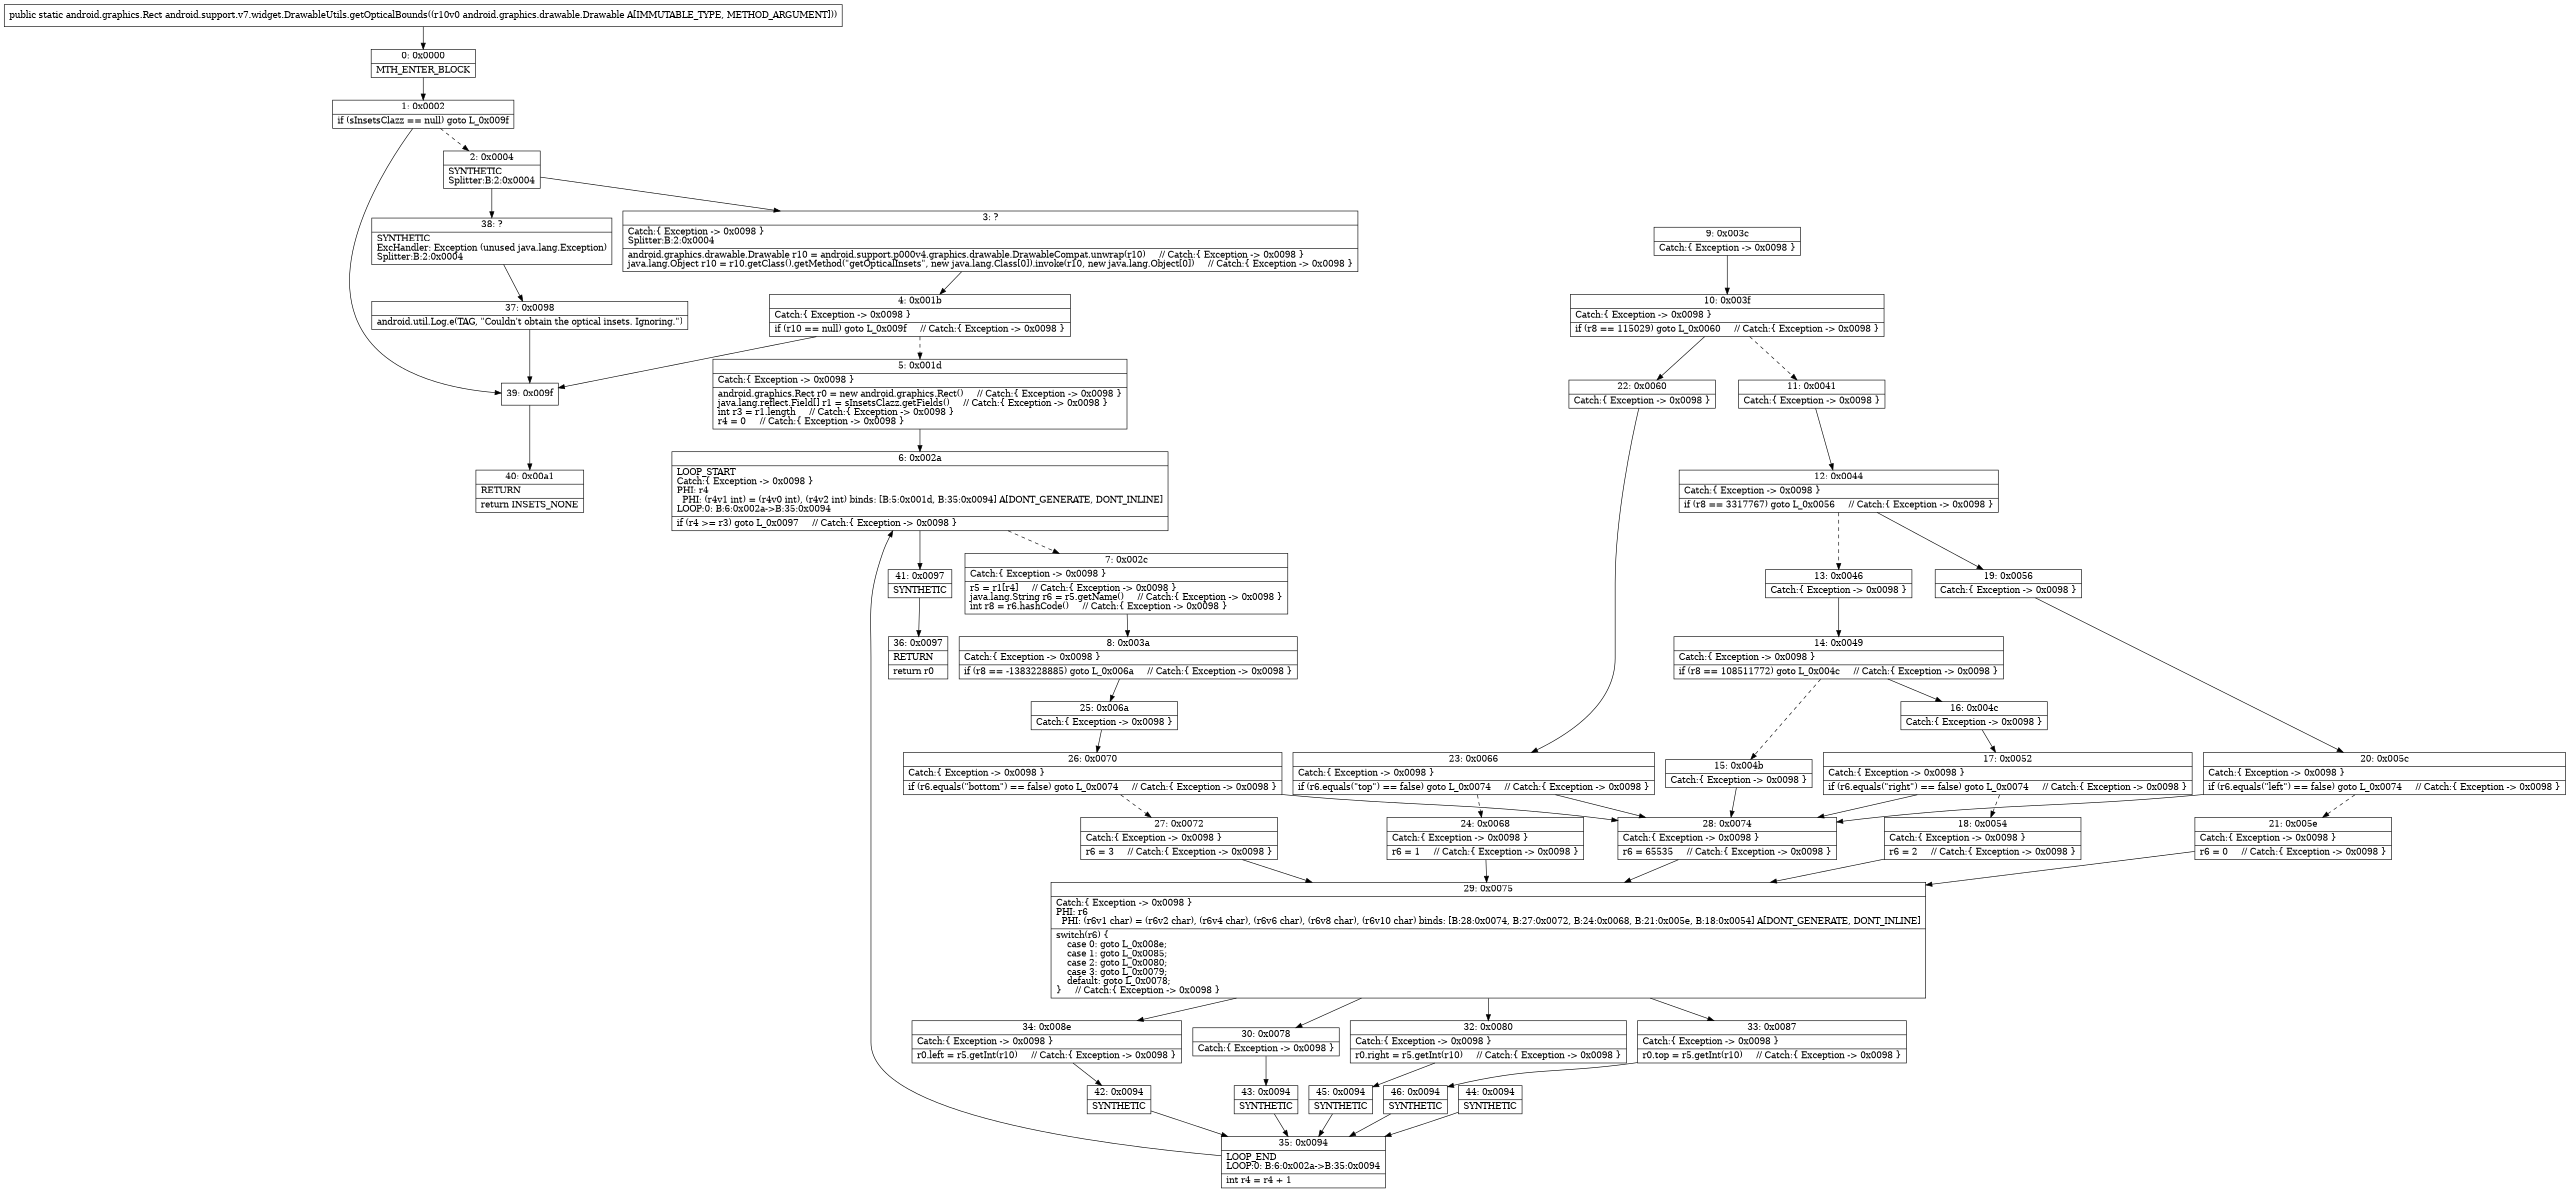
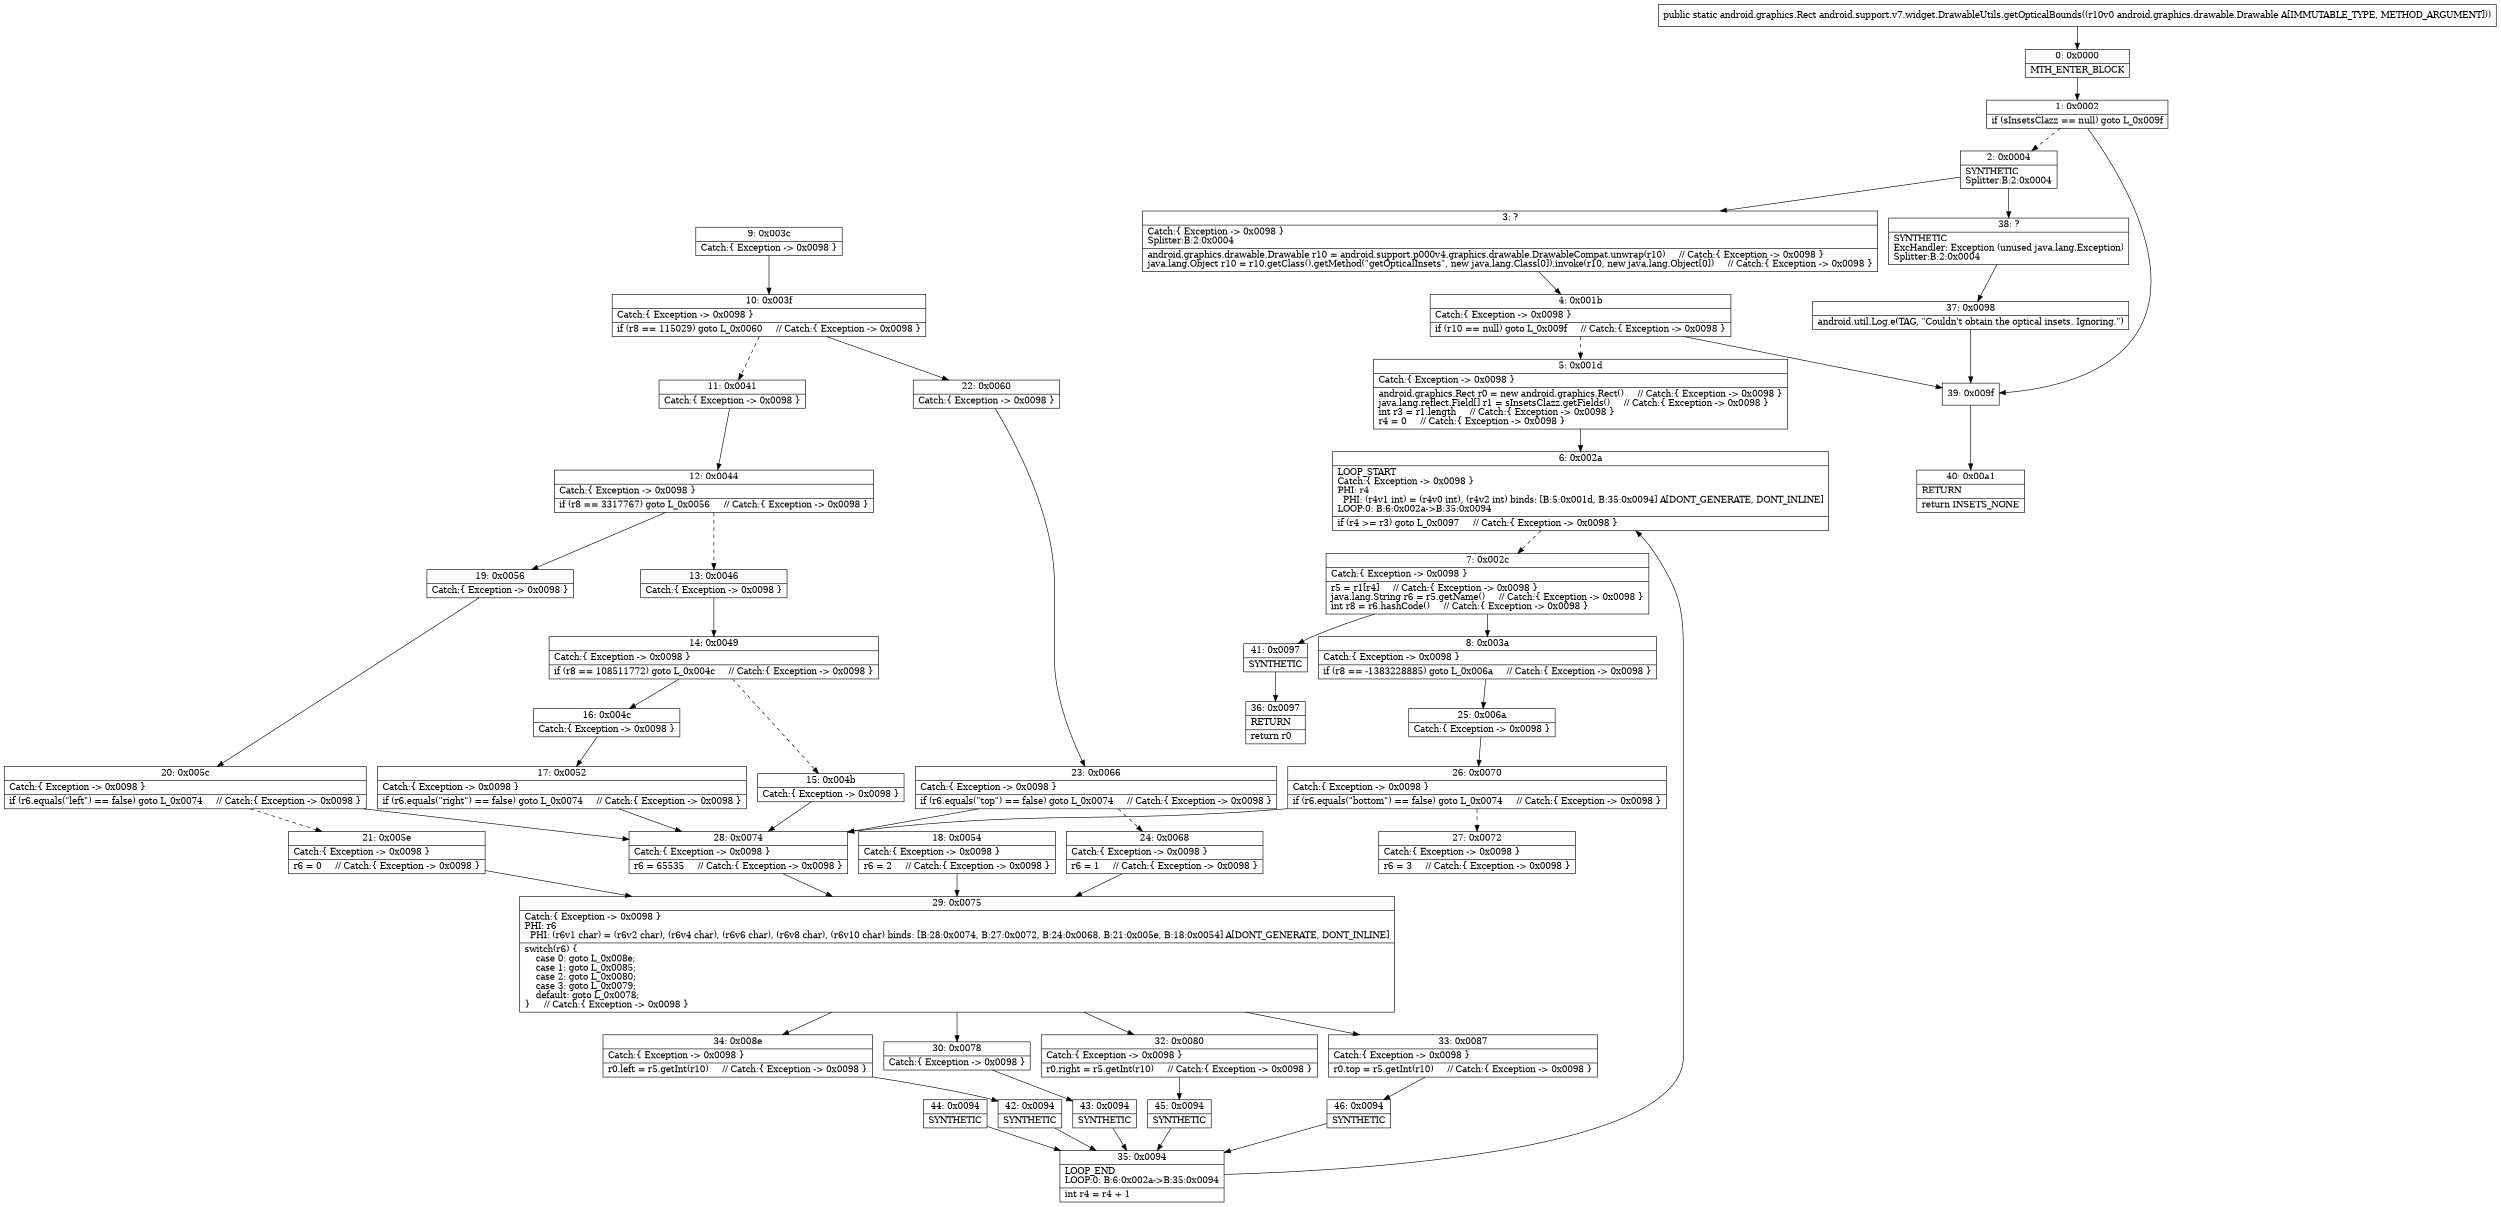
edge "6: 0x002a" -> "41: 0x0097": now "7: 0x002c" -> "41: 0x0097"
edge "17: 0x0052" -> "18: 0x0054": removed
edge "27: 0x0072" -> "29: 0x0075": removed
